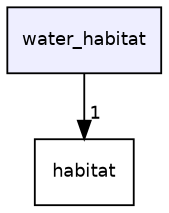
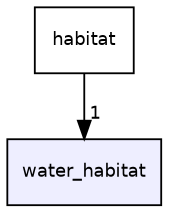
edge "water_habitat" -> "habitat": reversed
